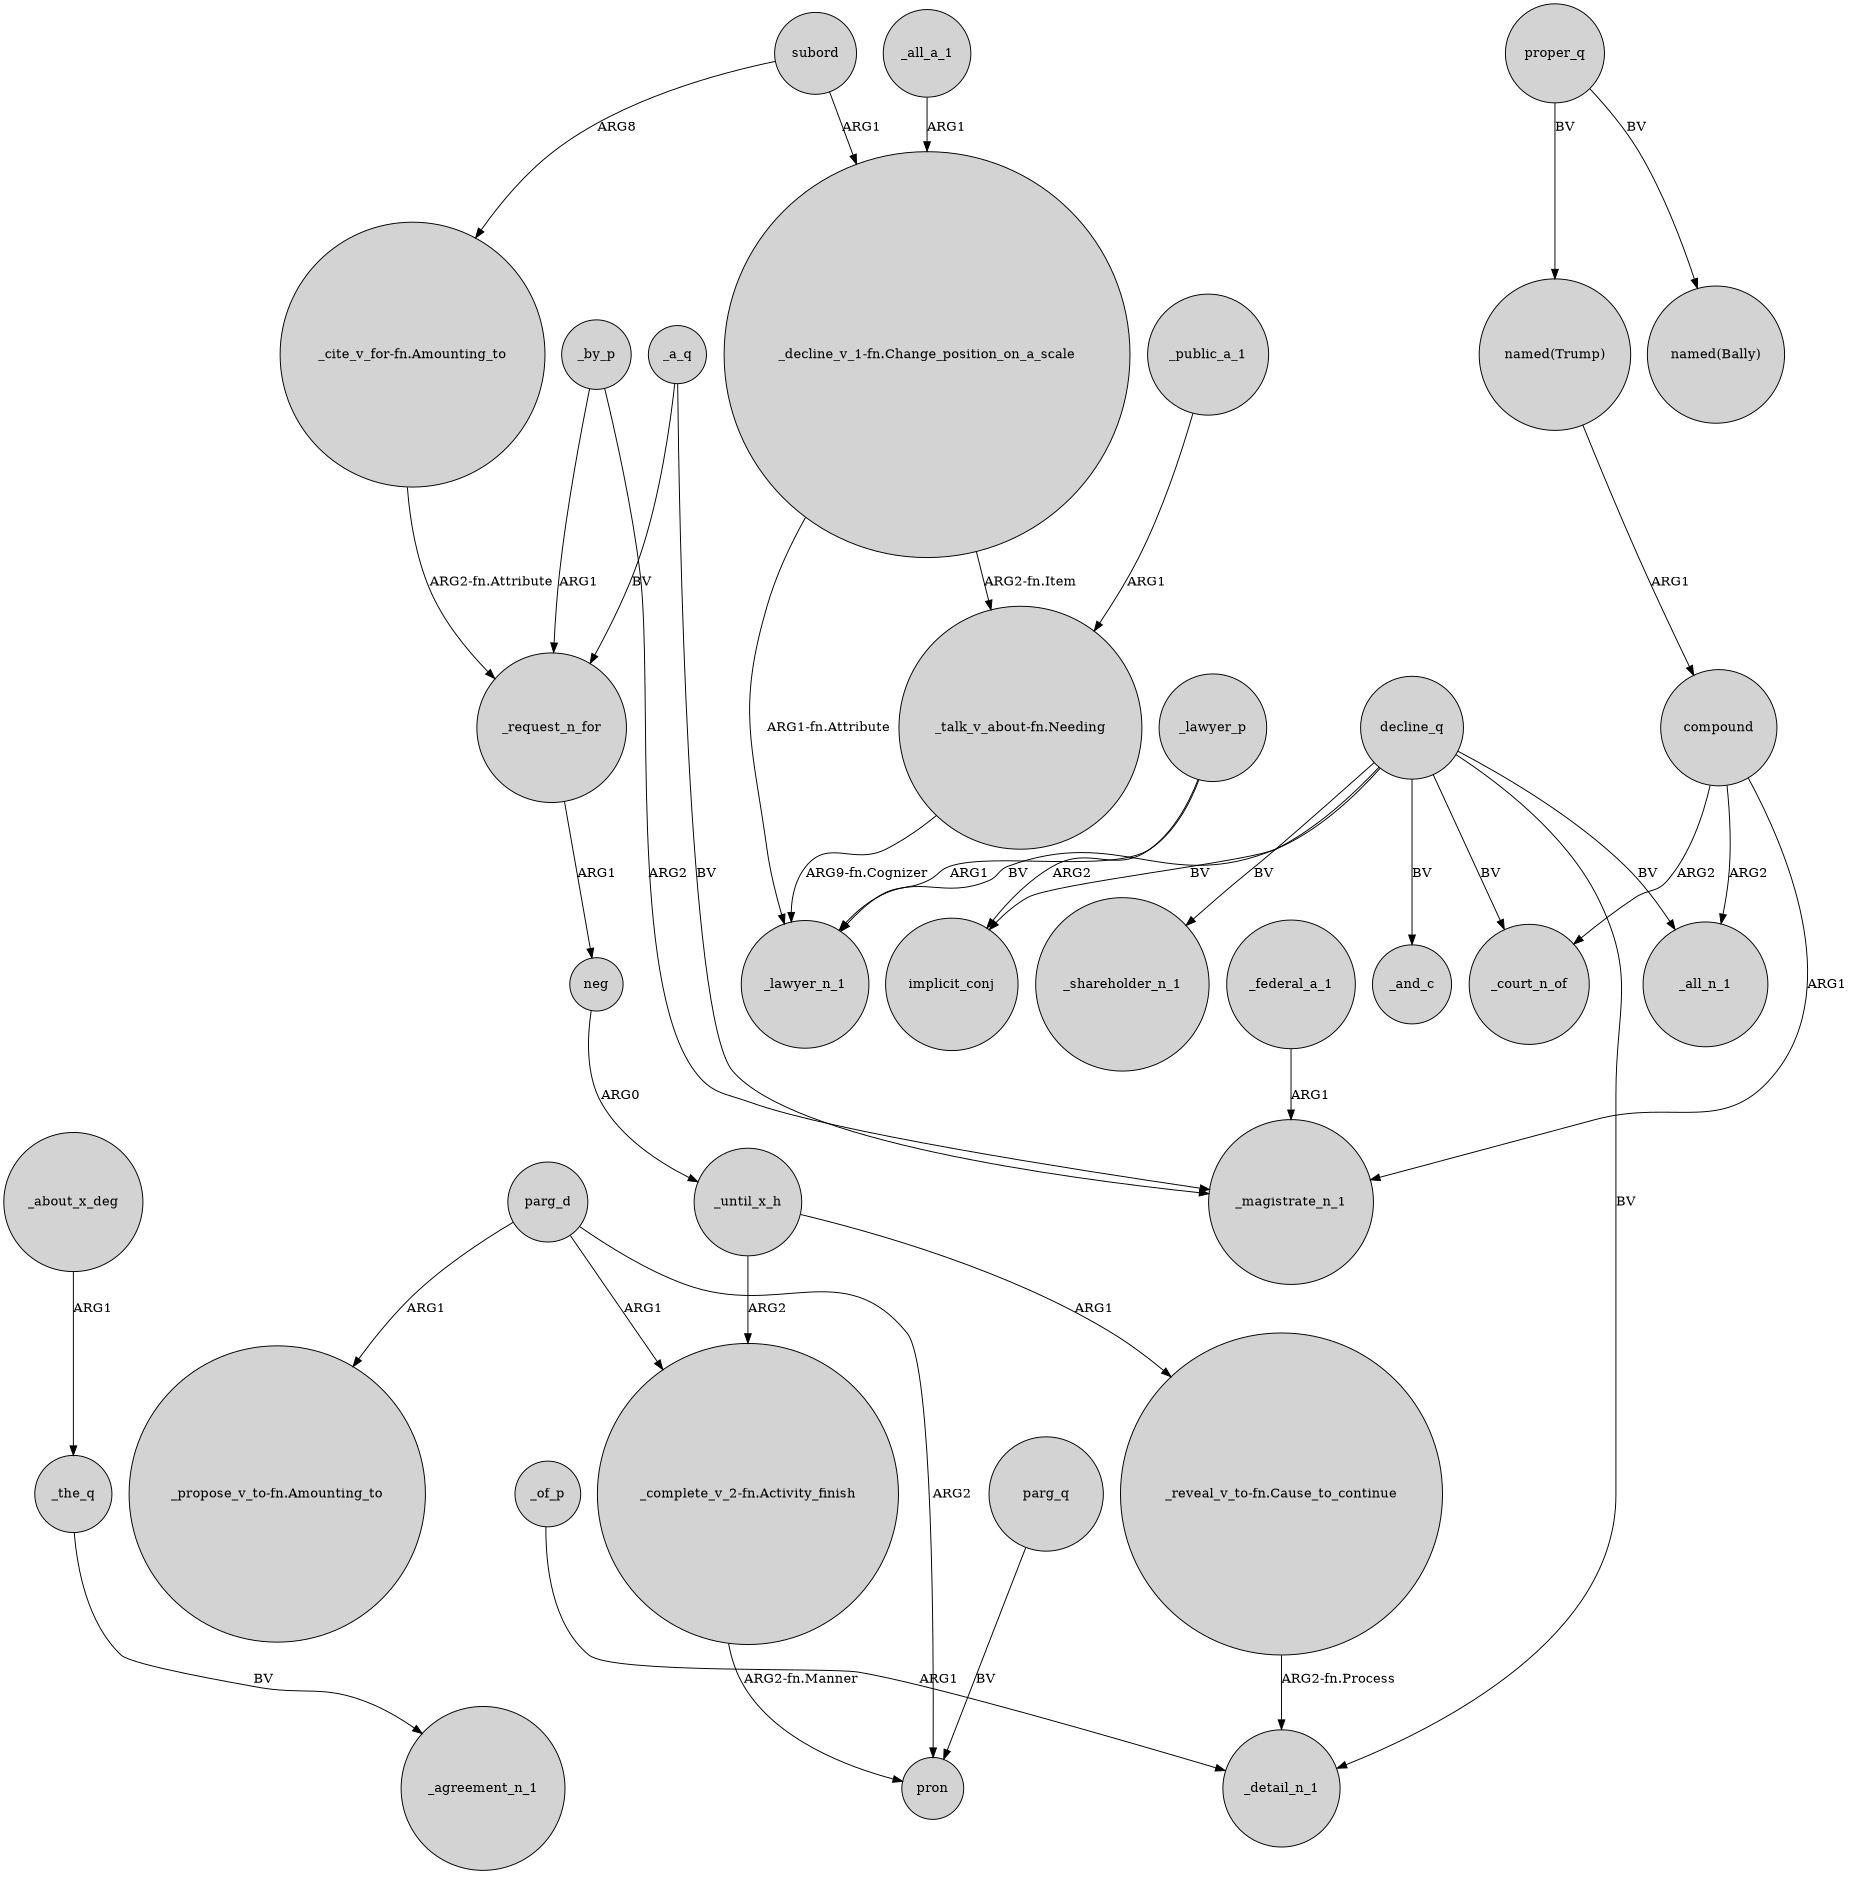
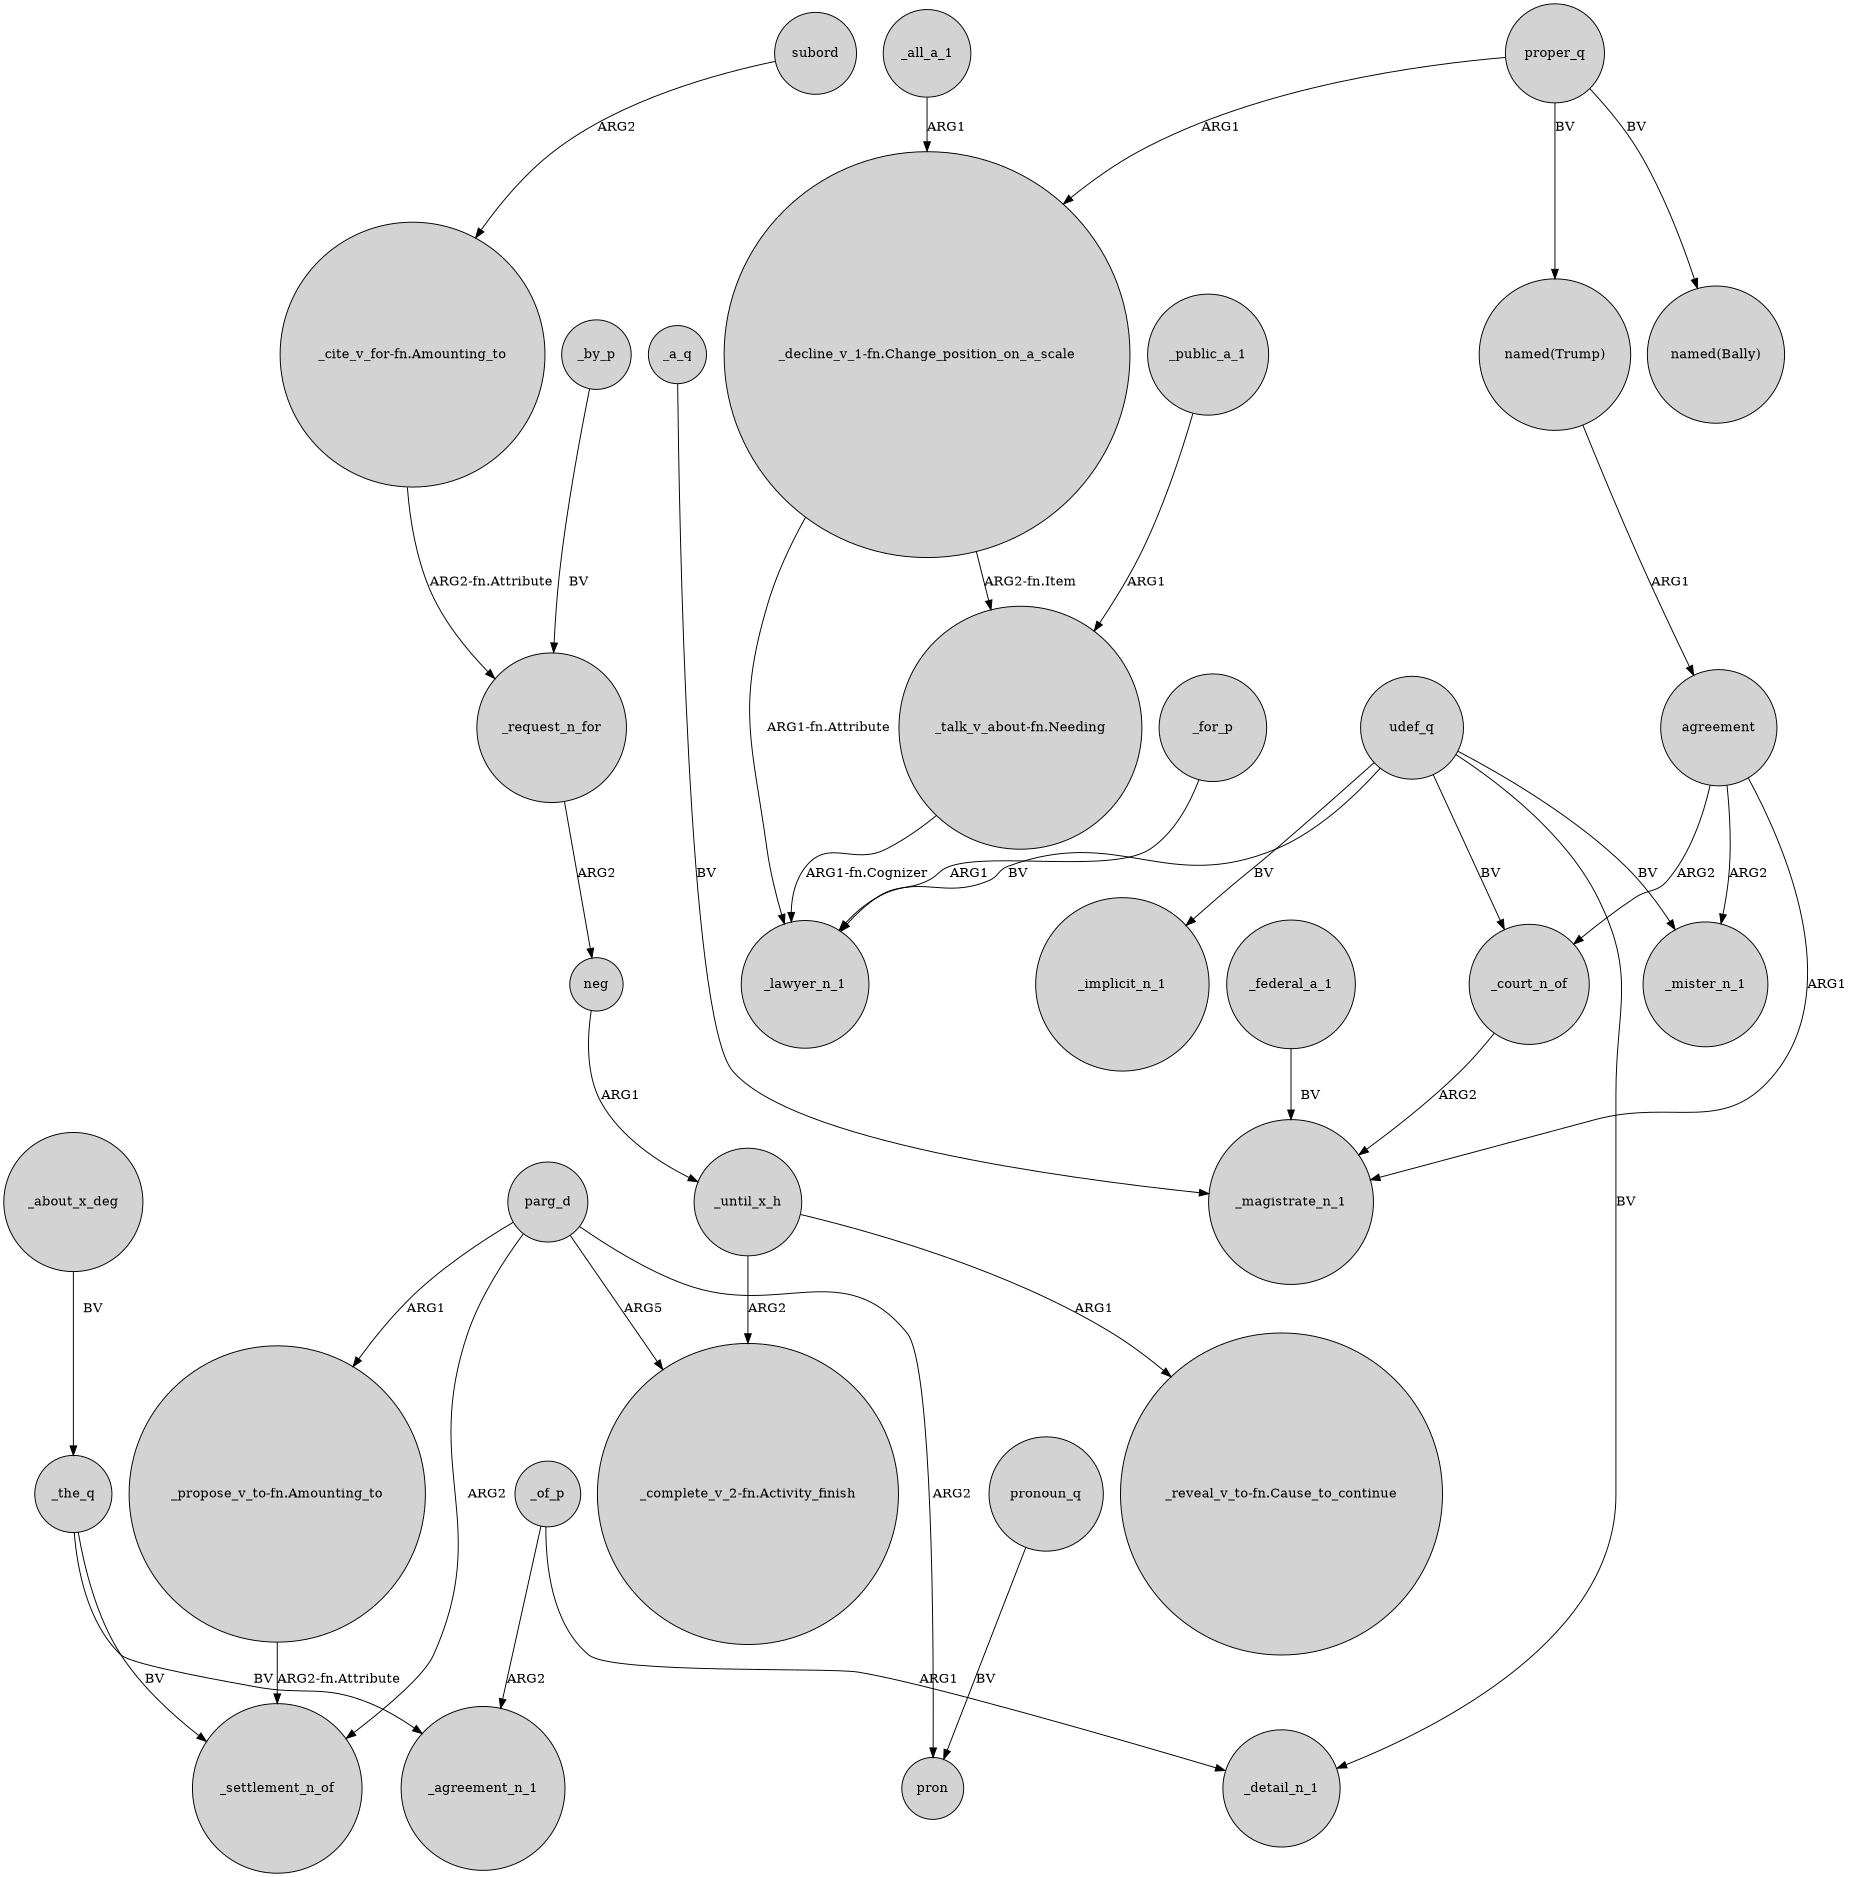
edge "subord" -> "_decline_v_1-fn.Change_position_on_a_scale": now "proper_q" -> "_decline_v_1-fn.Change_position_on_a_scale"
edge "subord" -> "_cite_v_for-fn.Amounting_to": label "ARG8" -> "ARG2"
edge "_a_q" -> "_request_n_for": removed, label "BV"
edge "_by_p" -> "_request_n_for": label "ARG1" -> "BV"
node "_lawyer_p": label "_lawyer_p" -> "_for_p"
node "decline_q": label "decline_q" -> "udef_q"
node "compound": label "compound" -> "agreement"
edge "_request_n_for" -> "neg": label "ARG1" -> "ARG2"
edge "_talk_v_about-fn.Needing" -> "_lawyer_n_1": label "ARG9-fn.Cognizer" -> "ARG1-fn.Cognizer"
node "implicit_conj": removed
node "_shareholder_n_1": label "_shareholder_n_1" -> "_implicit_n_1"
node "_and_c": removed
node "_all_n_1": label "_all_n_1" -> "_mister_n_1"
edge "_by_p" -> "_magistrate_n_1": now "_court_n_of" -> "_magistrate_n_1"
edge "neg" -> "_until_x_h": label "ARG0" -> "ARG1"
edge "_federal_a_1" -> "_magistrate_n_1": label "ARG1" -> "BV"
edge "_about_x_deg" -> "_the_q": label "ARG1" -> "BV"
edge "parg_d" -> "_complete_v_2-fn.Activity_finish": label "ARG1" -> "ARG5"
node "parg_q": label "parg_q" -> "pronoun_q"
edge "_of_p" -> "_agreement_n_1": added, label "ARG2"
edge "_reveal_v_to-fn.Cause_to_continue" -> "_detail_n_1": removed, label "ARG2-fn.Process"
edge "_complete_v_2-fn.Activity_finish" -> "pron": removed, label "ARG2-fn.Manner"
node "_settlement_n_of": added
